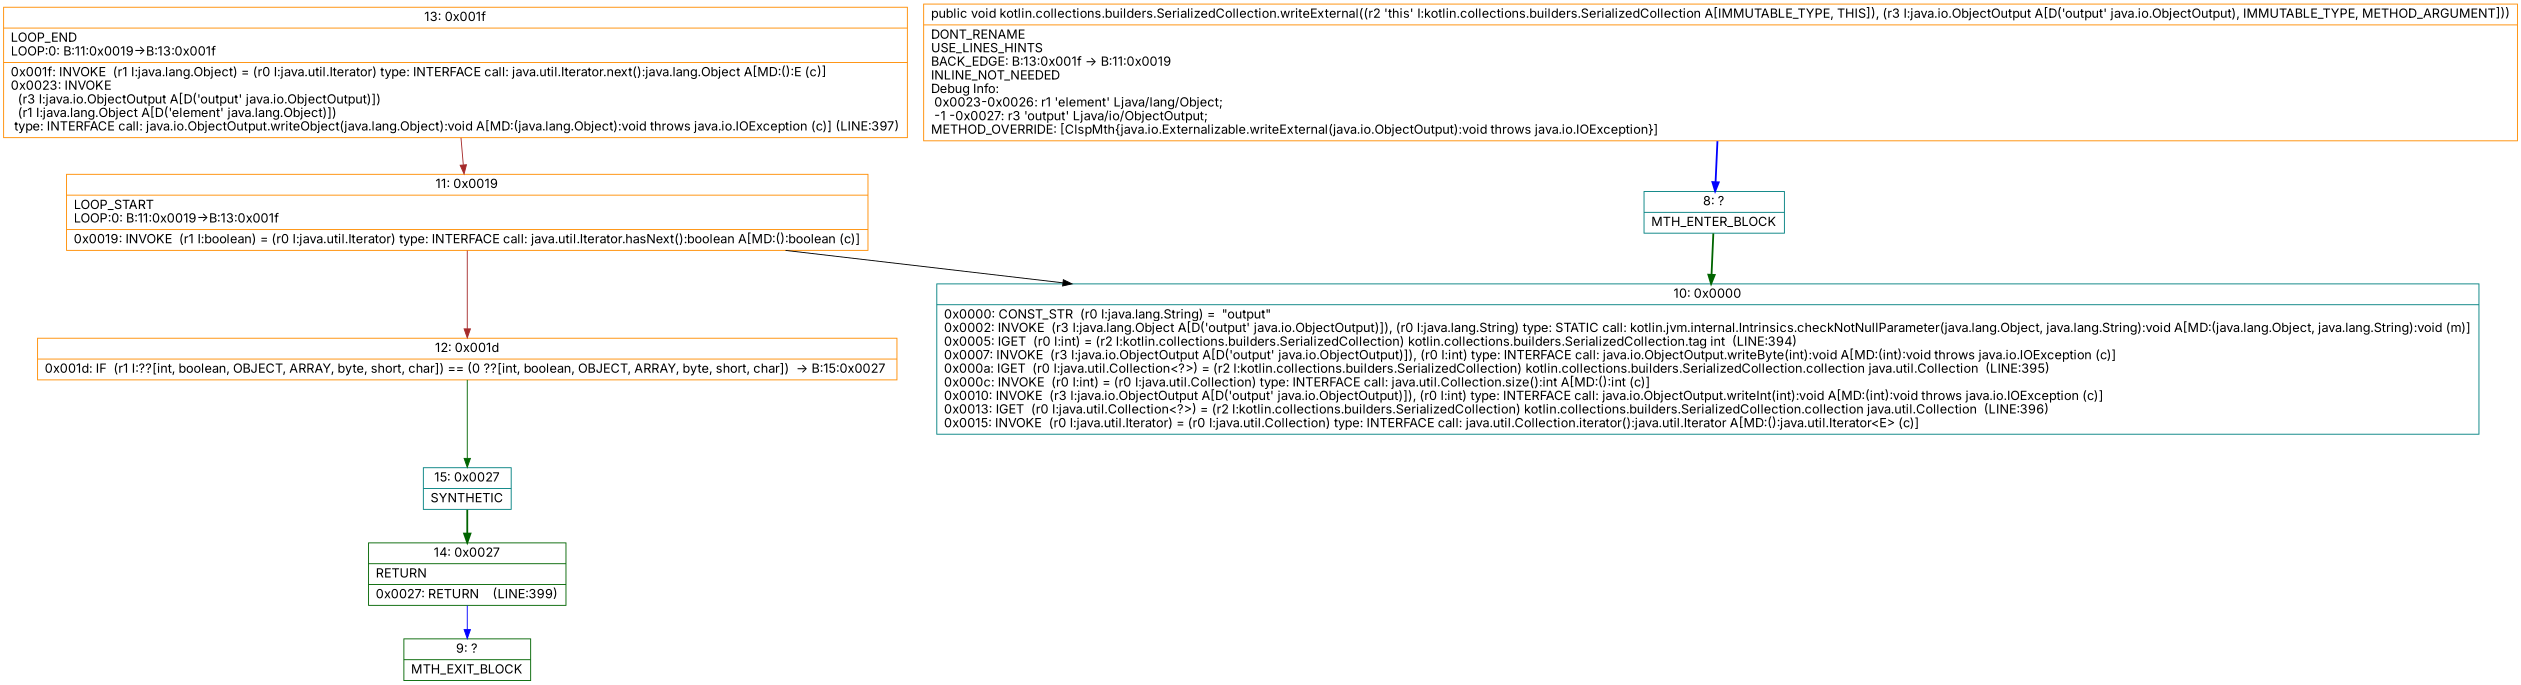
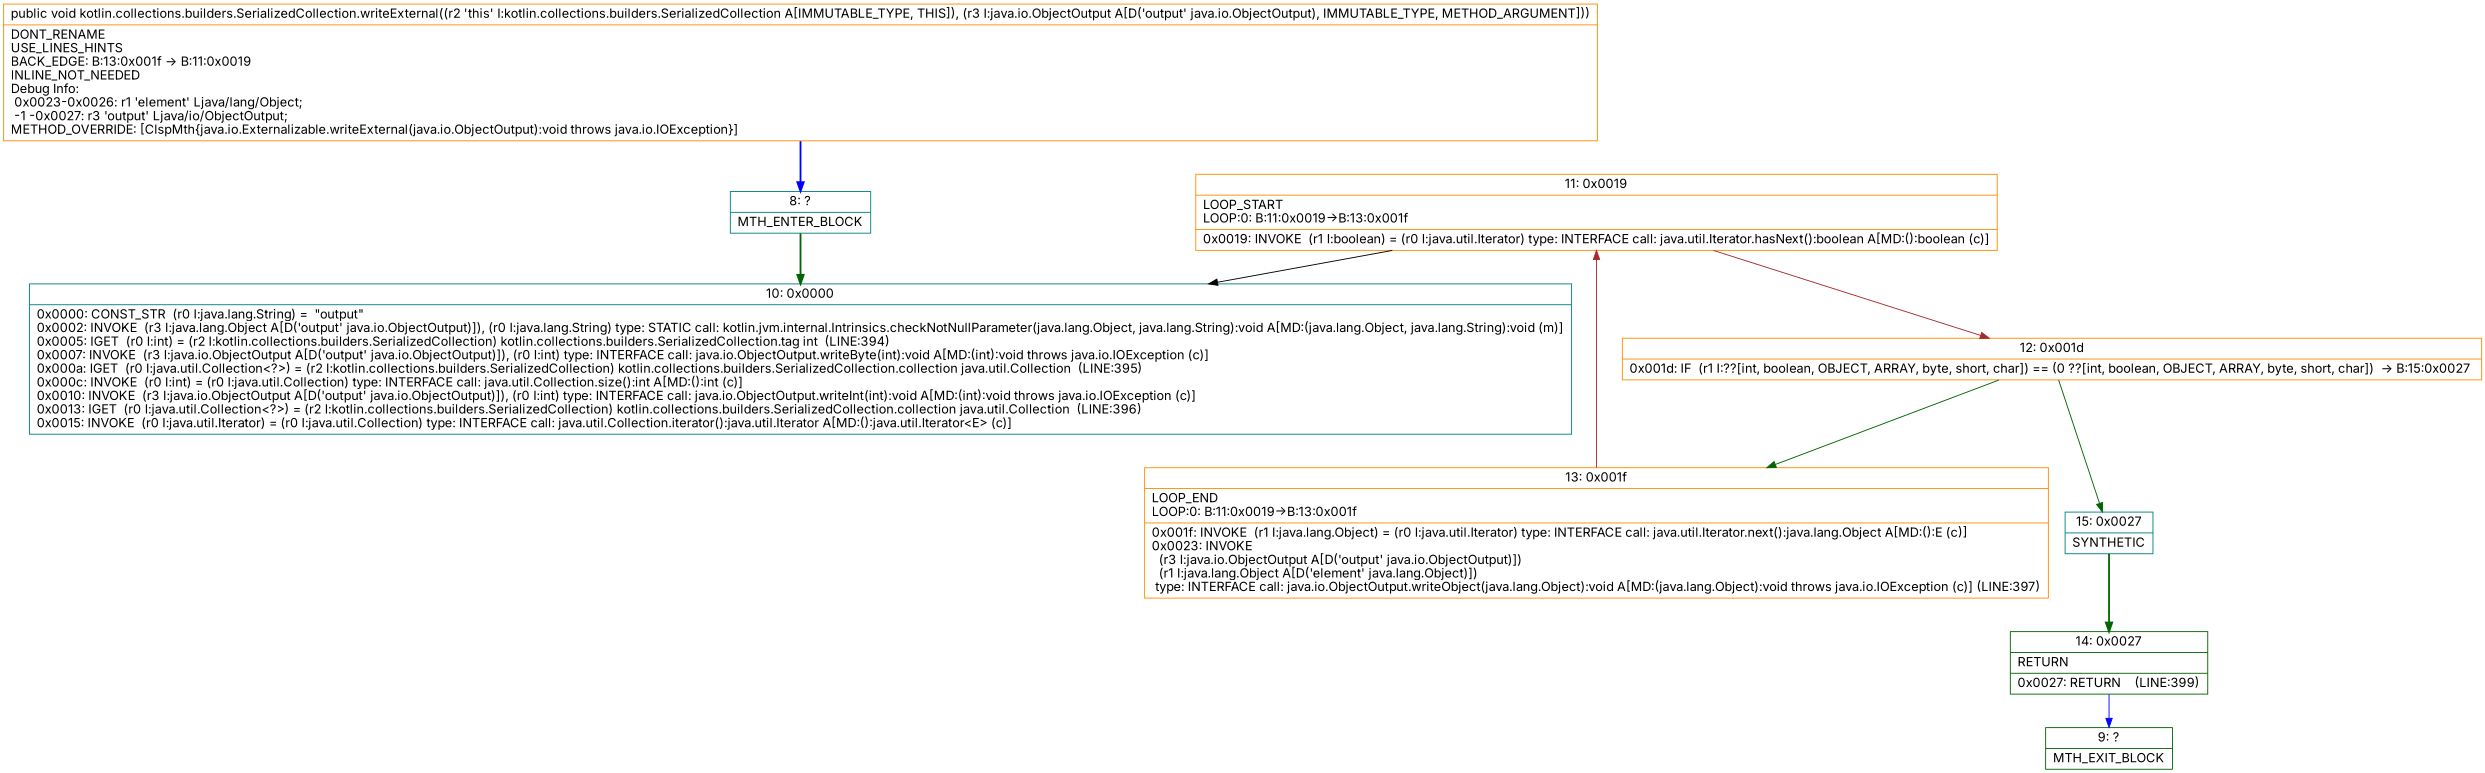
edge "12: 0x001d" -> "13: 0x001f": added
